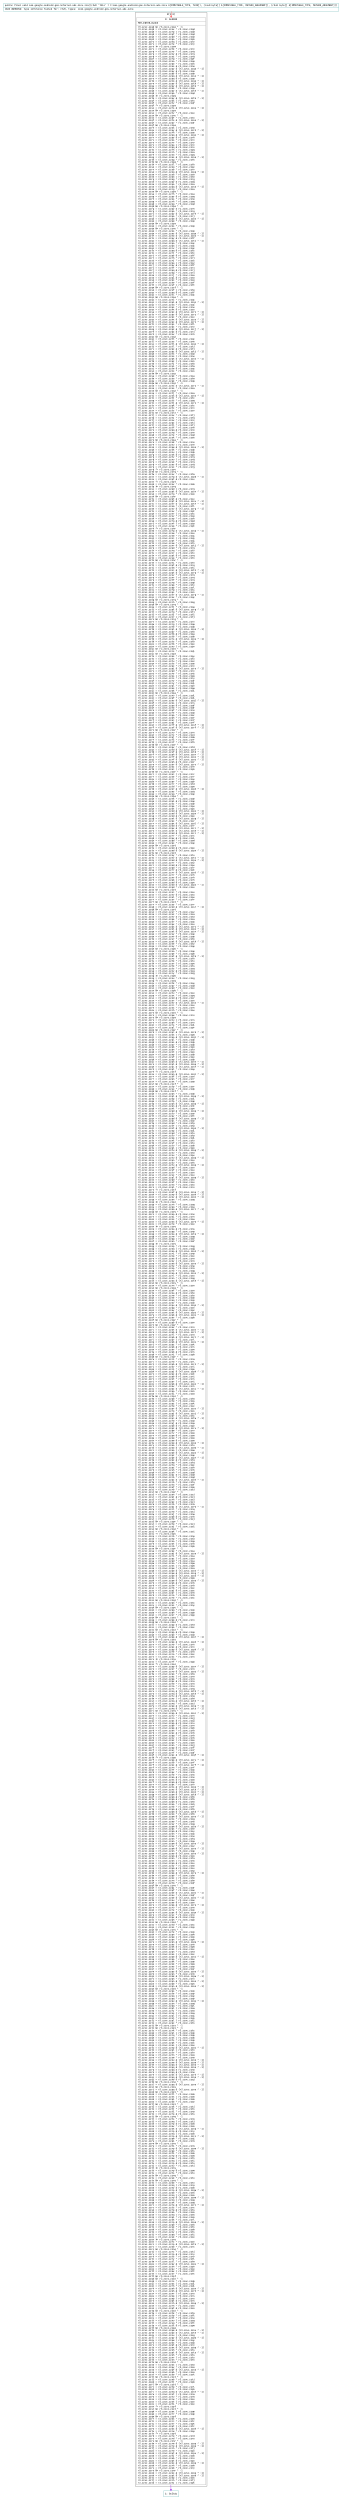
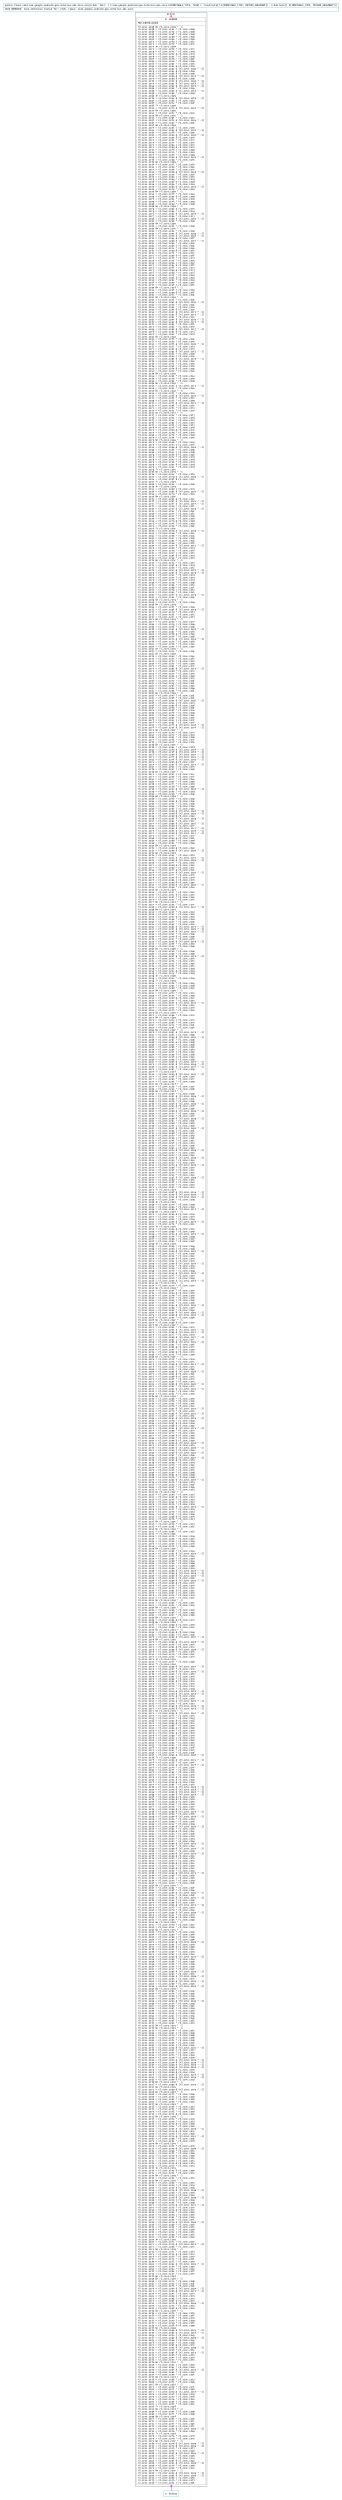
edge "0: 0x0000" -> "1: 0x34dc": reversed
